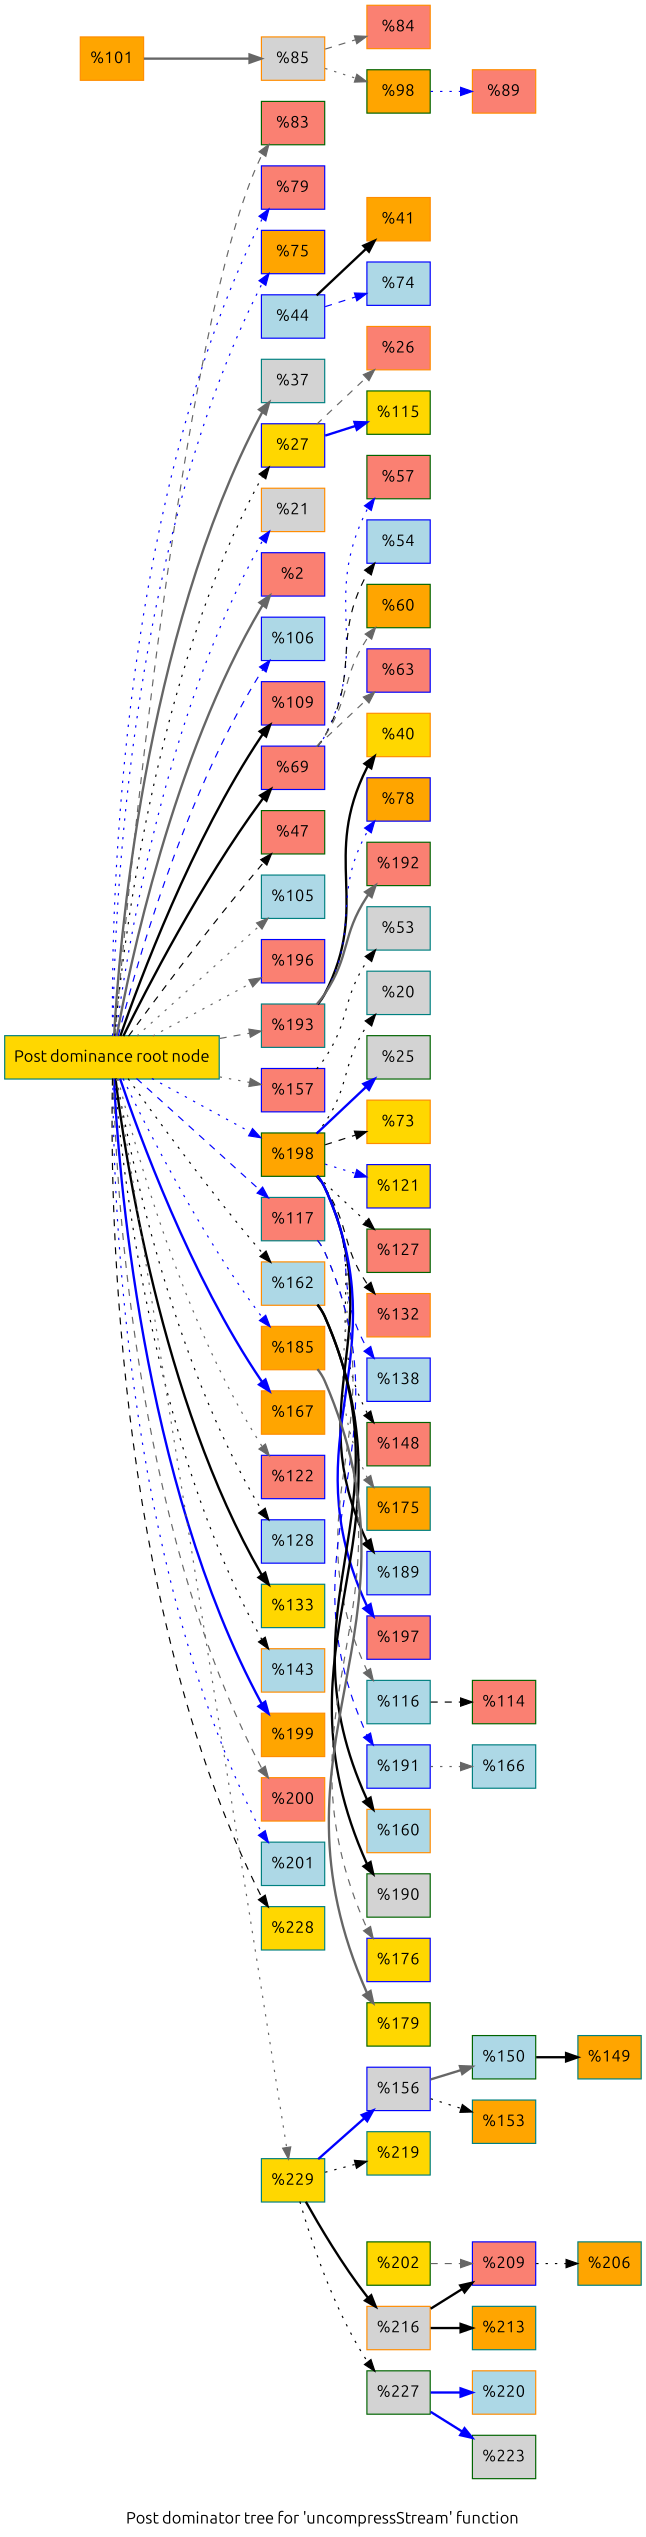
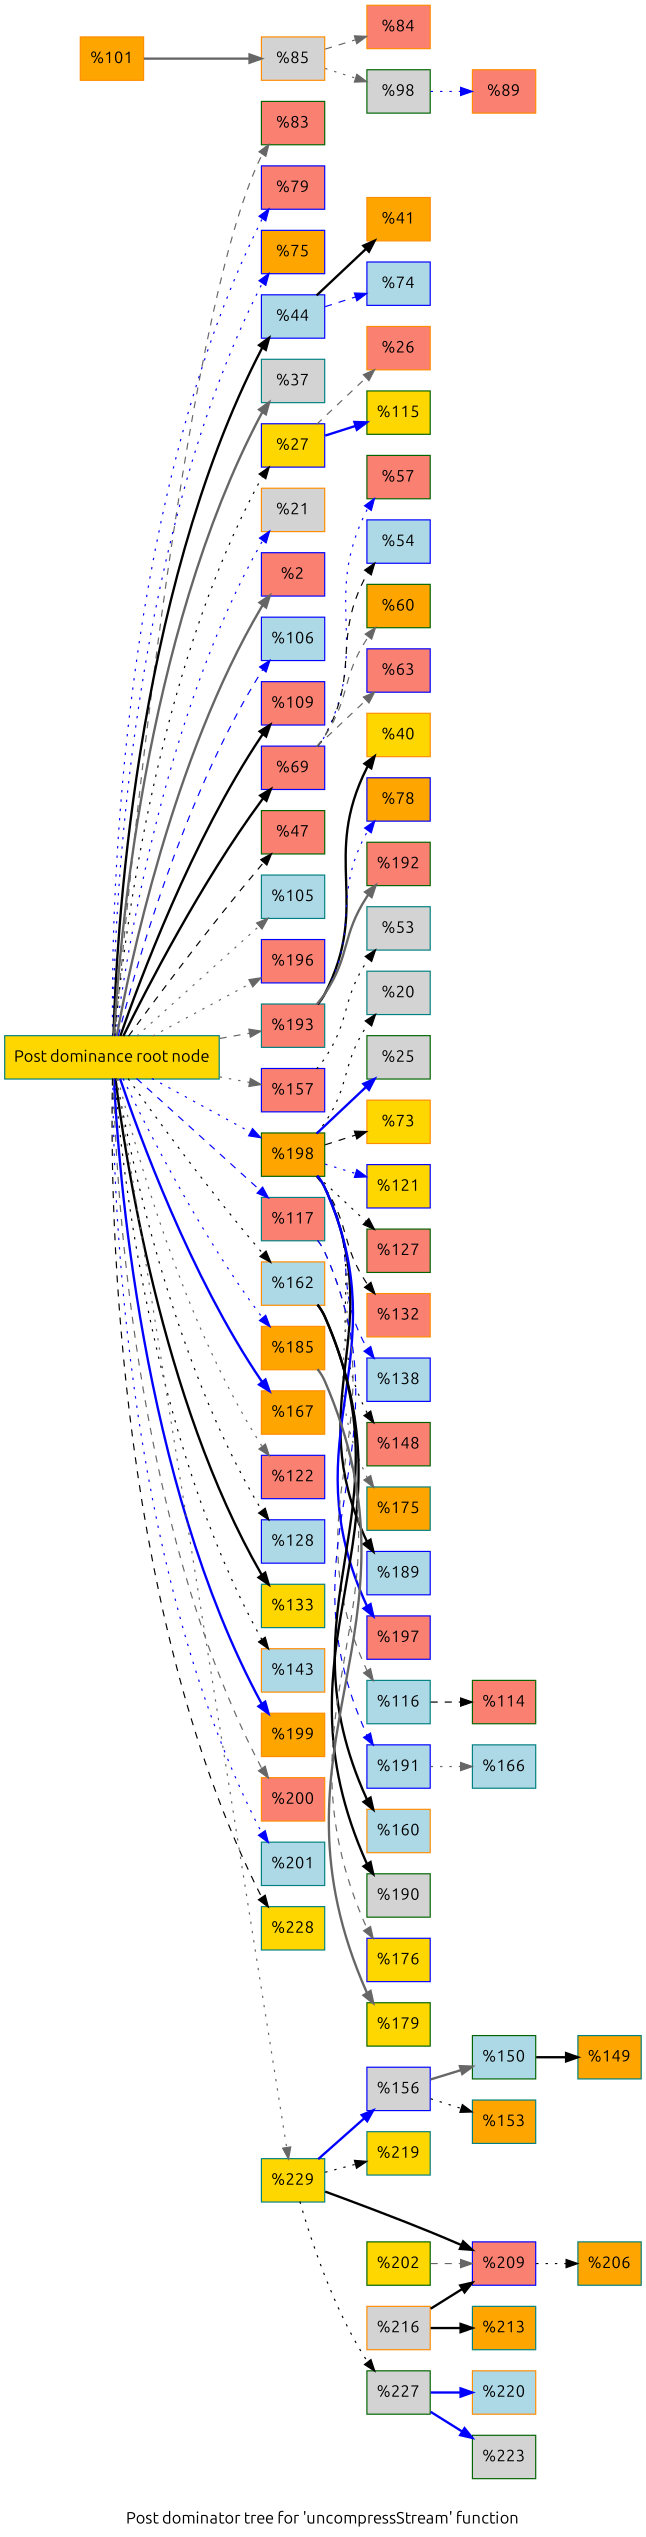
node "%98": fillcolor orange -> lightgrey
edge "Post dominance root node" -> "%44": added
edge "%229" -> "%216": now "%229" -> "%209"
